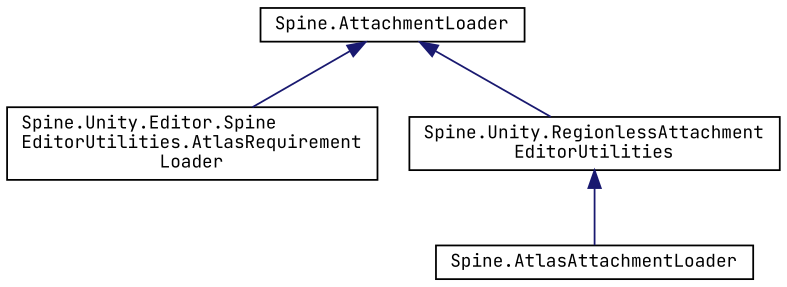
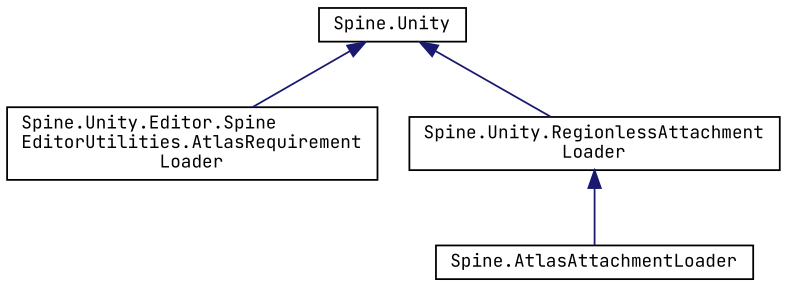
node "Spine.AttachmentLoader": label "Spine.AttachmentLoader" -> "Spine.Unity"
node "Spine.Unity.RegionlessAttachment EditorUtilities": label "Spine.Unity.RegionlessAttachment EditorUtilities" -> "Spine.Unity.RegionlessAttachment Loader"
